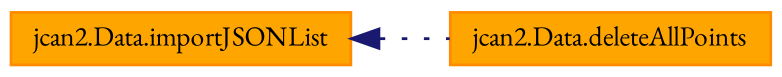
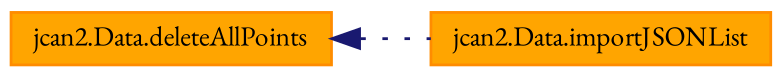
edge "jcan2.Data.deleteAllPoints" -> "jcan2.Data.importJSONList": reversed
